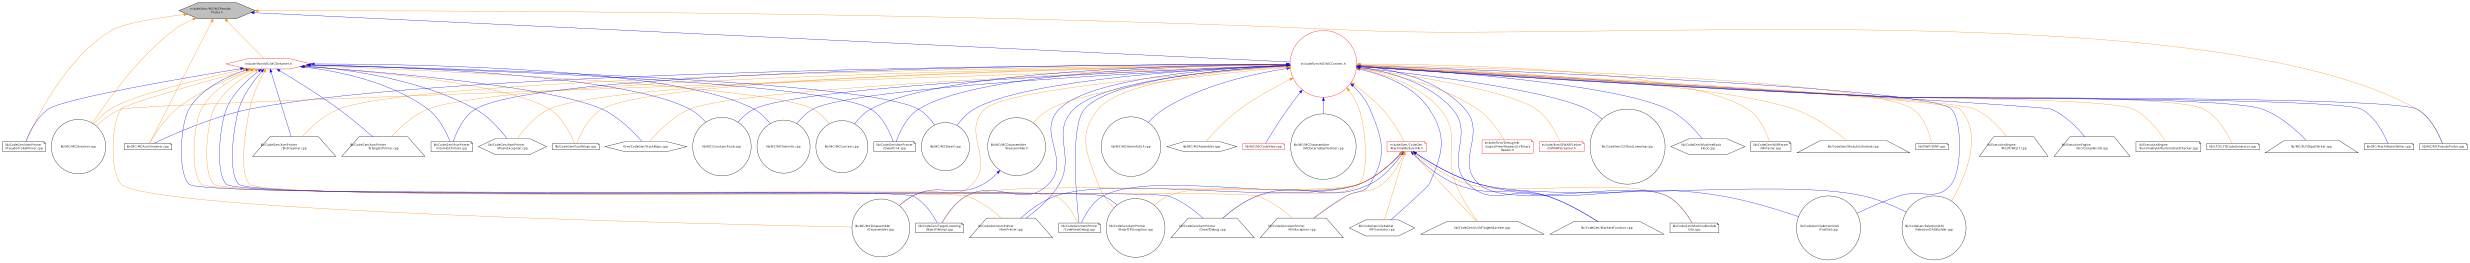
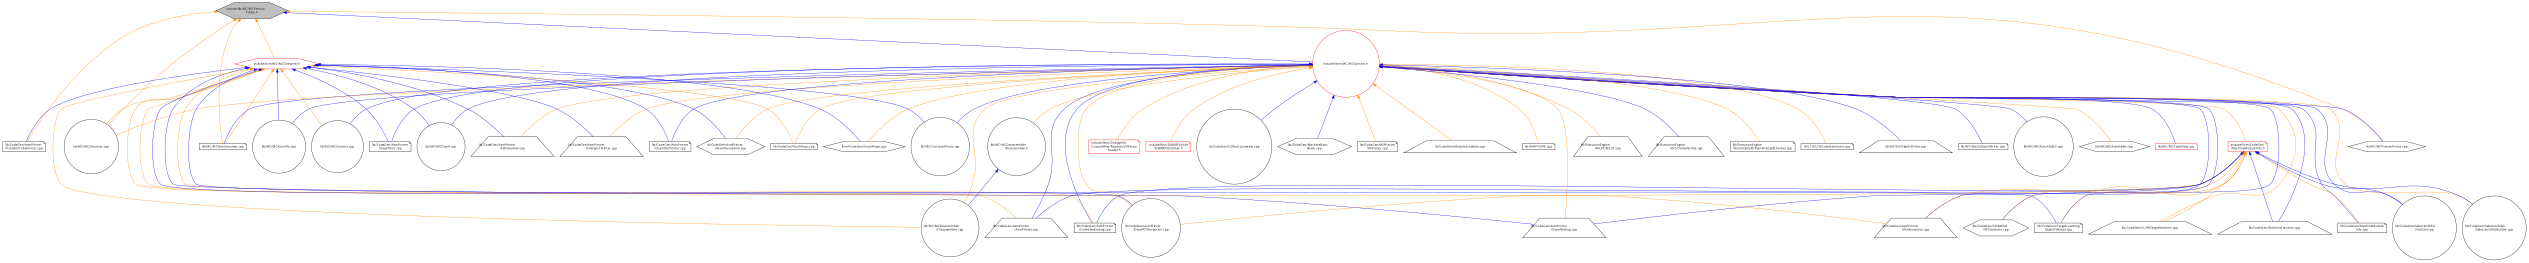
node "include/llvm/MC/MCPseudo Probe.h": label "include/llvm/MC/MCPseudo Probe.h" -> "include/lib/MC/MCPseudo Probe.h"
node "lib/MC/MCDisassembler /MCExternalSymbolizer.cpp": removed
node "lib/MC/MCPseudoProbe.cpp": shape note -> hexagon
